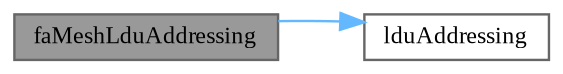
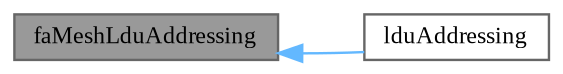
edge "faMeshLduAddressing" -> "lduAddressing": reversed
